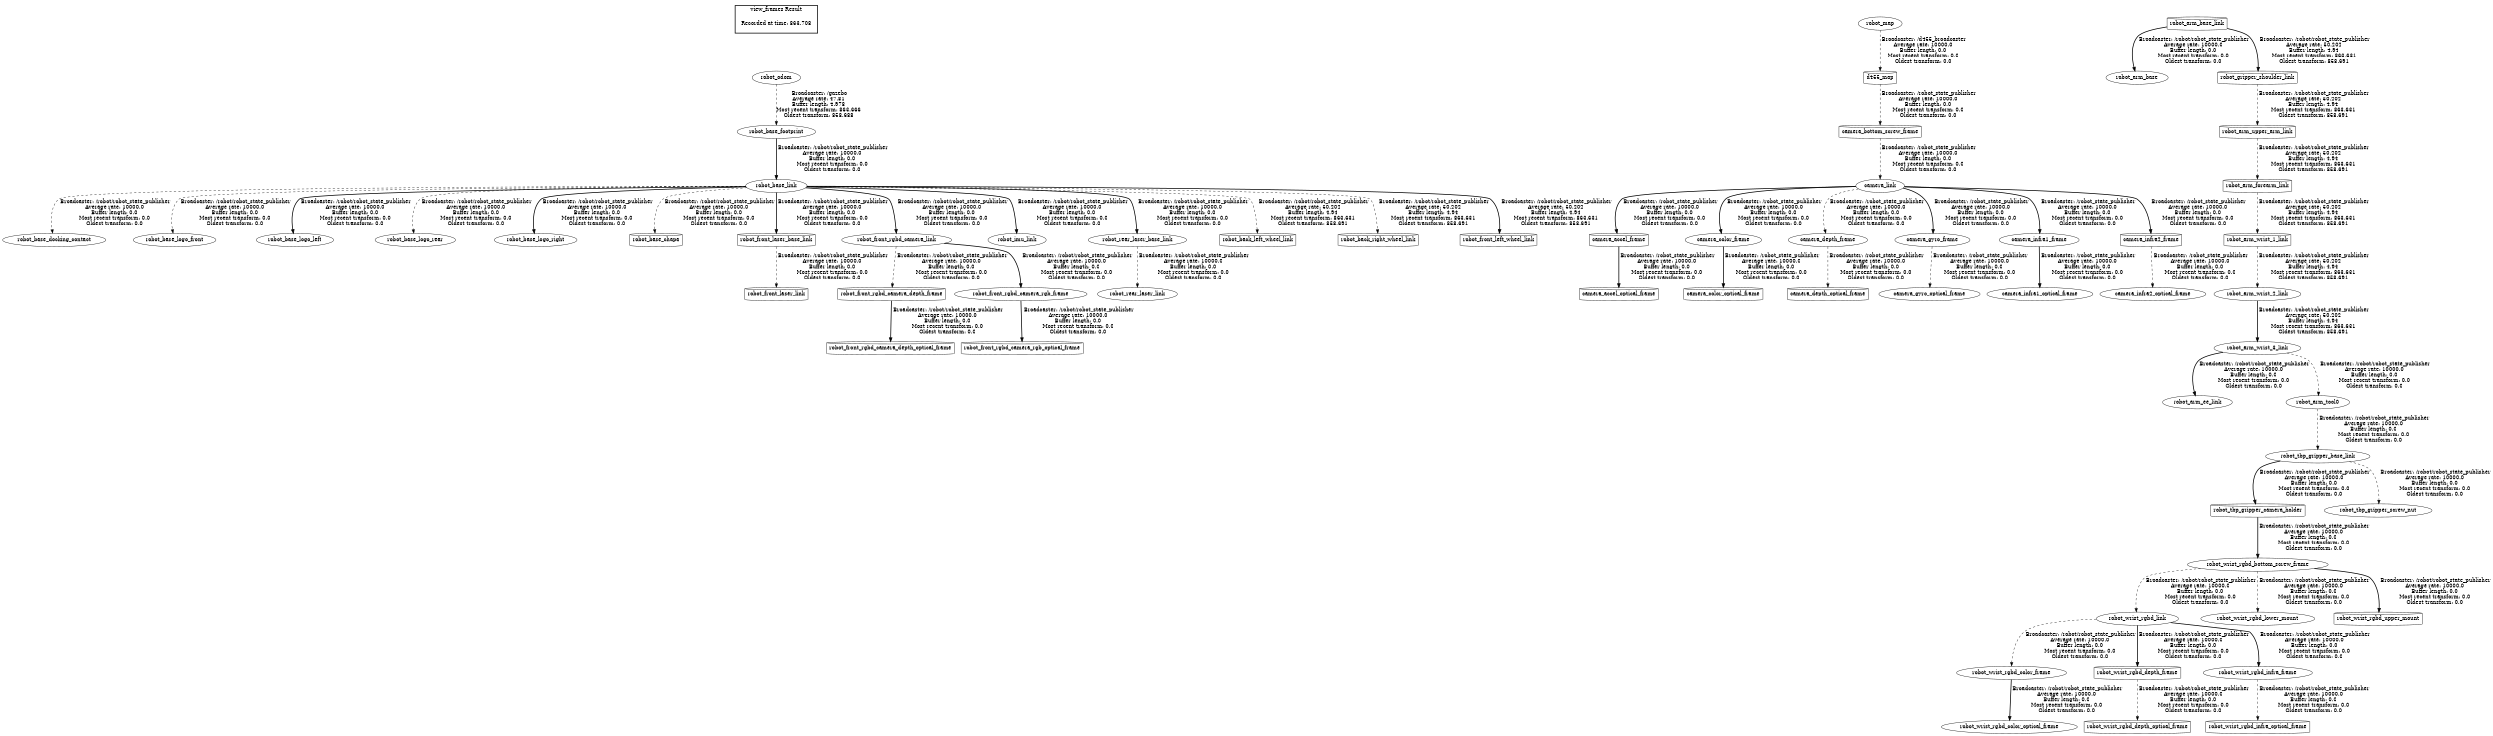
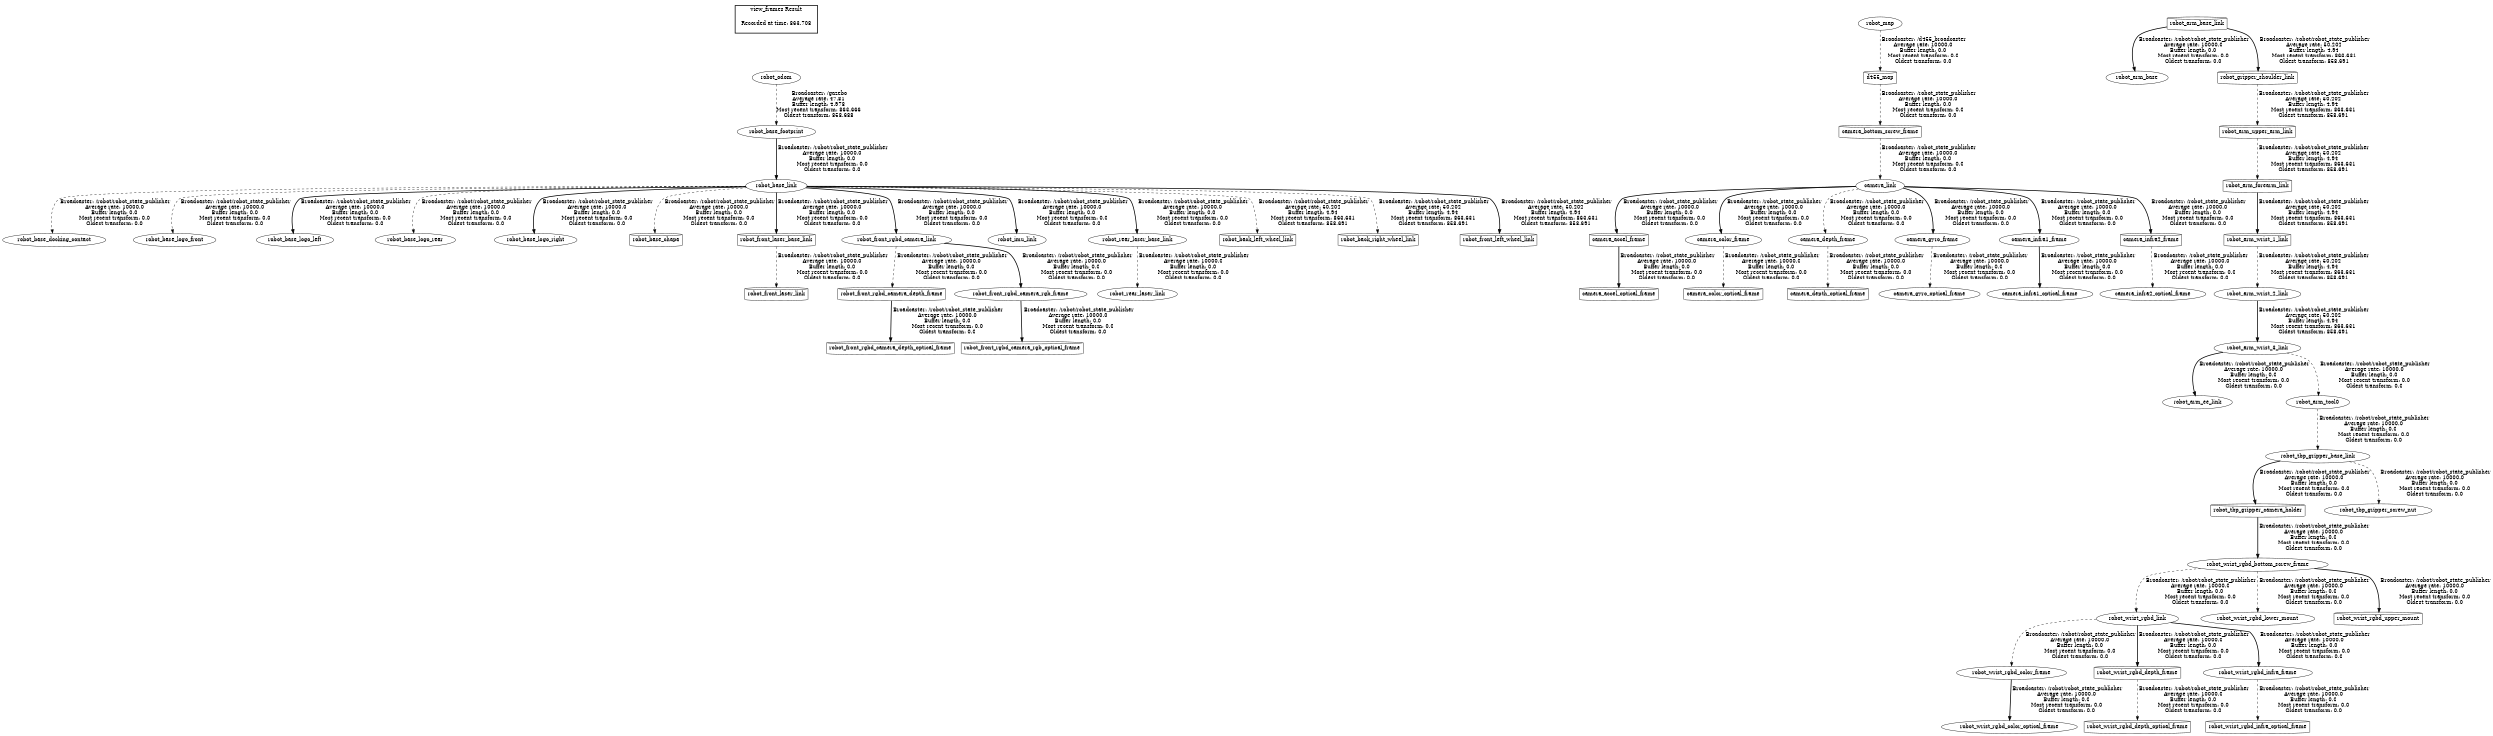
edge "robot_arm_forearm_link" -> "robot_arm_wrist_1_link": style dashed -> bold
edge "camera_color_frame" -> "camera_color_optical_frame": style bold -> dashed
